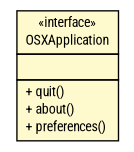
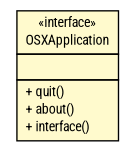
node "OSXApplication": text "+ preferences()" -> "+ interface()"
